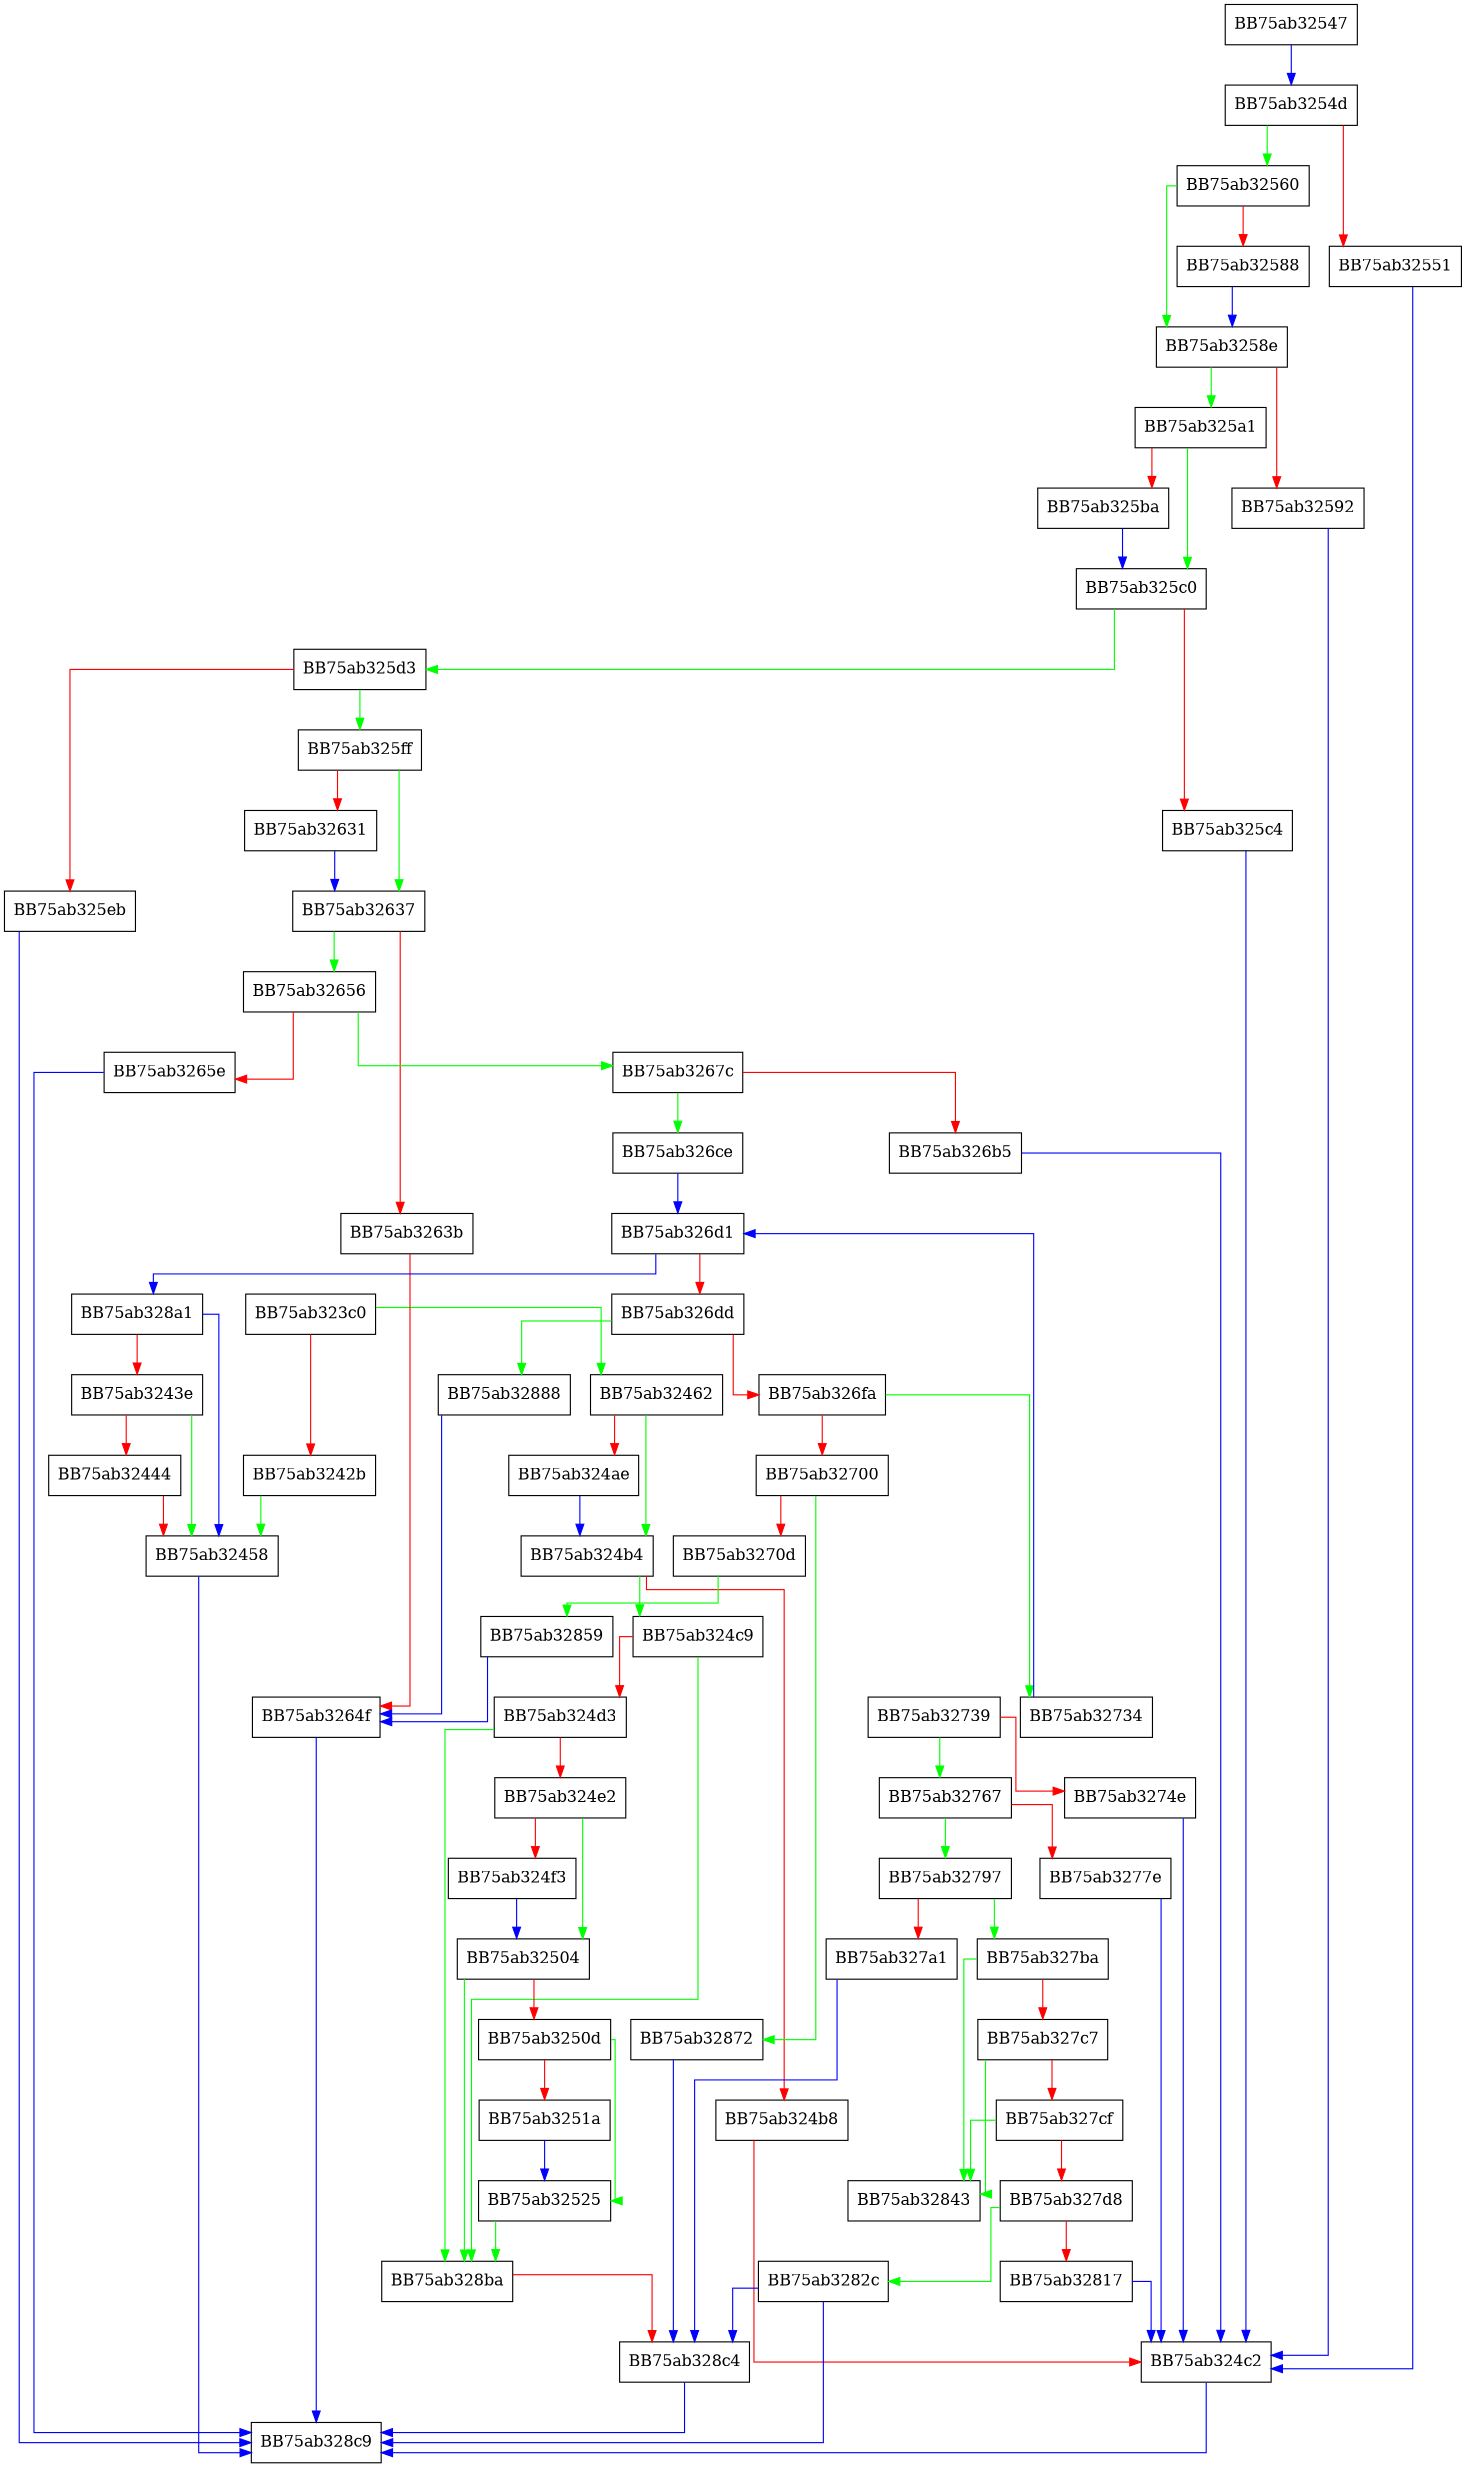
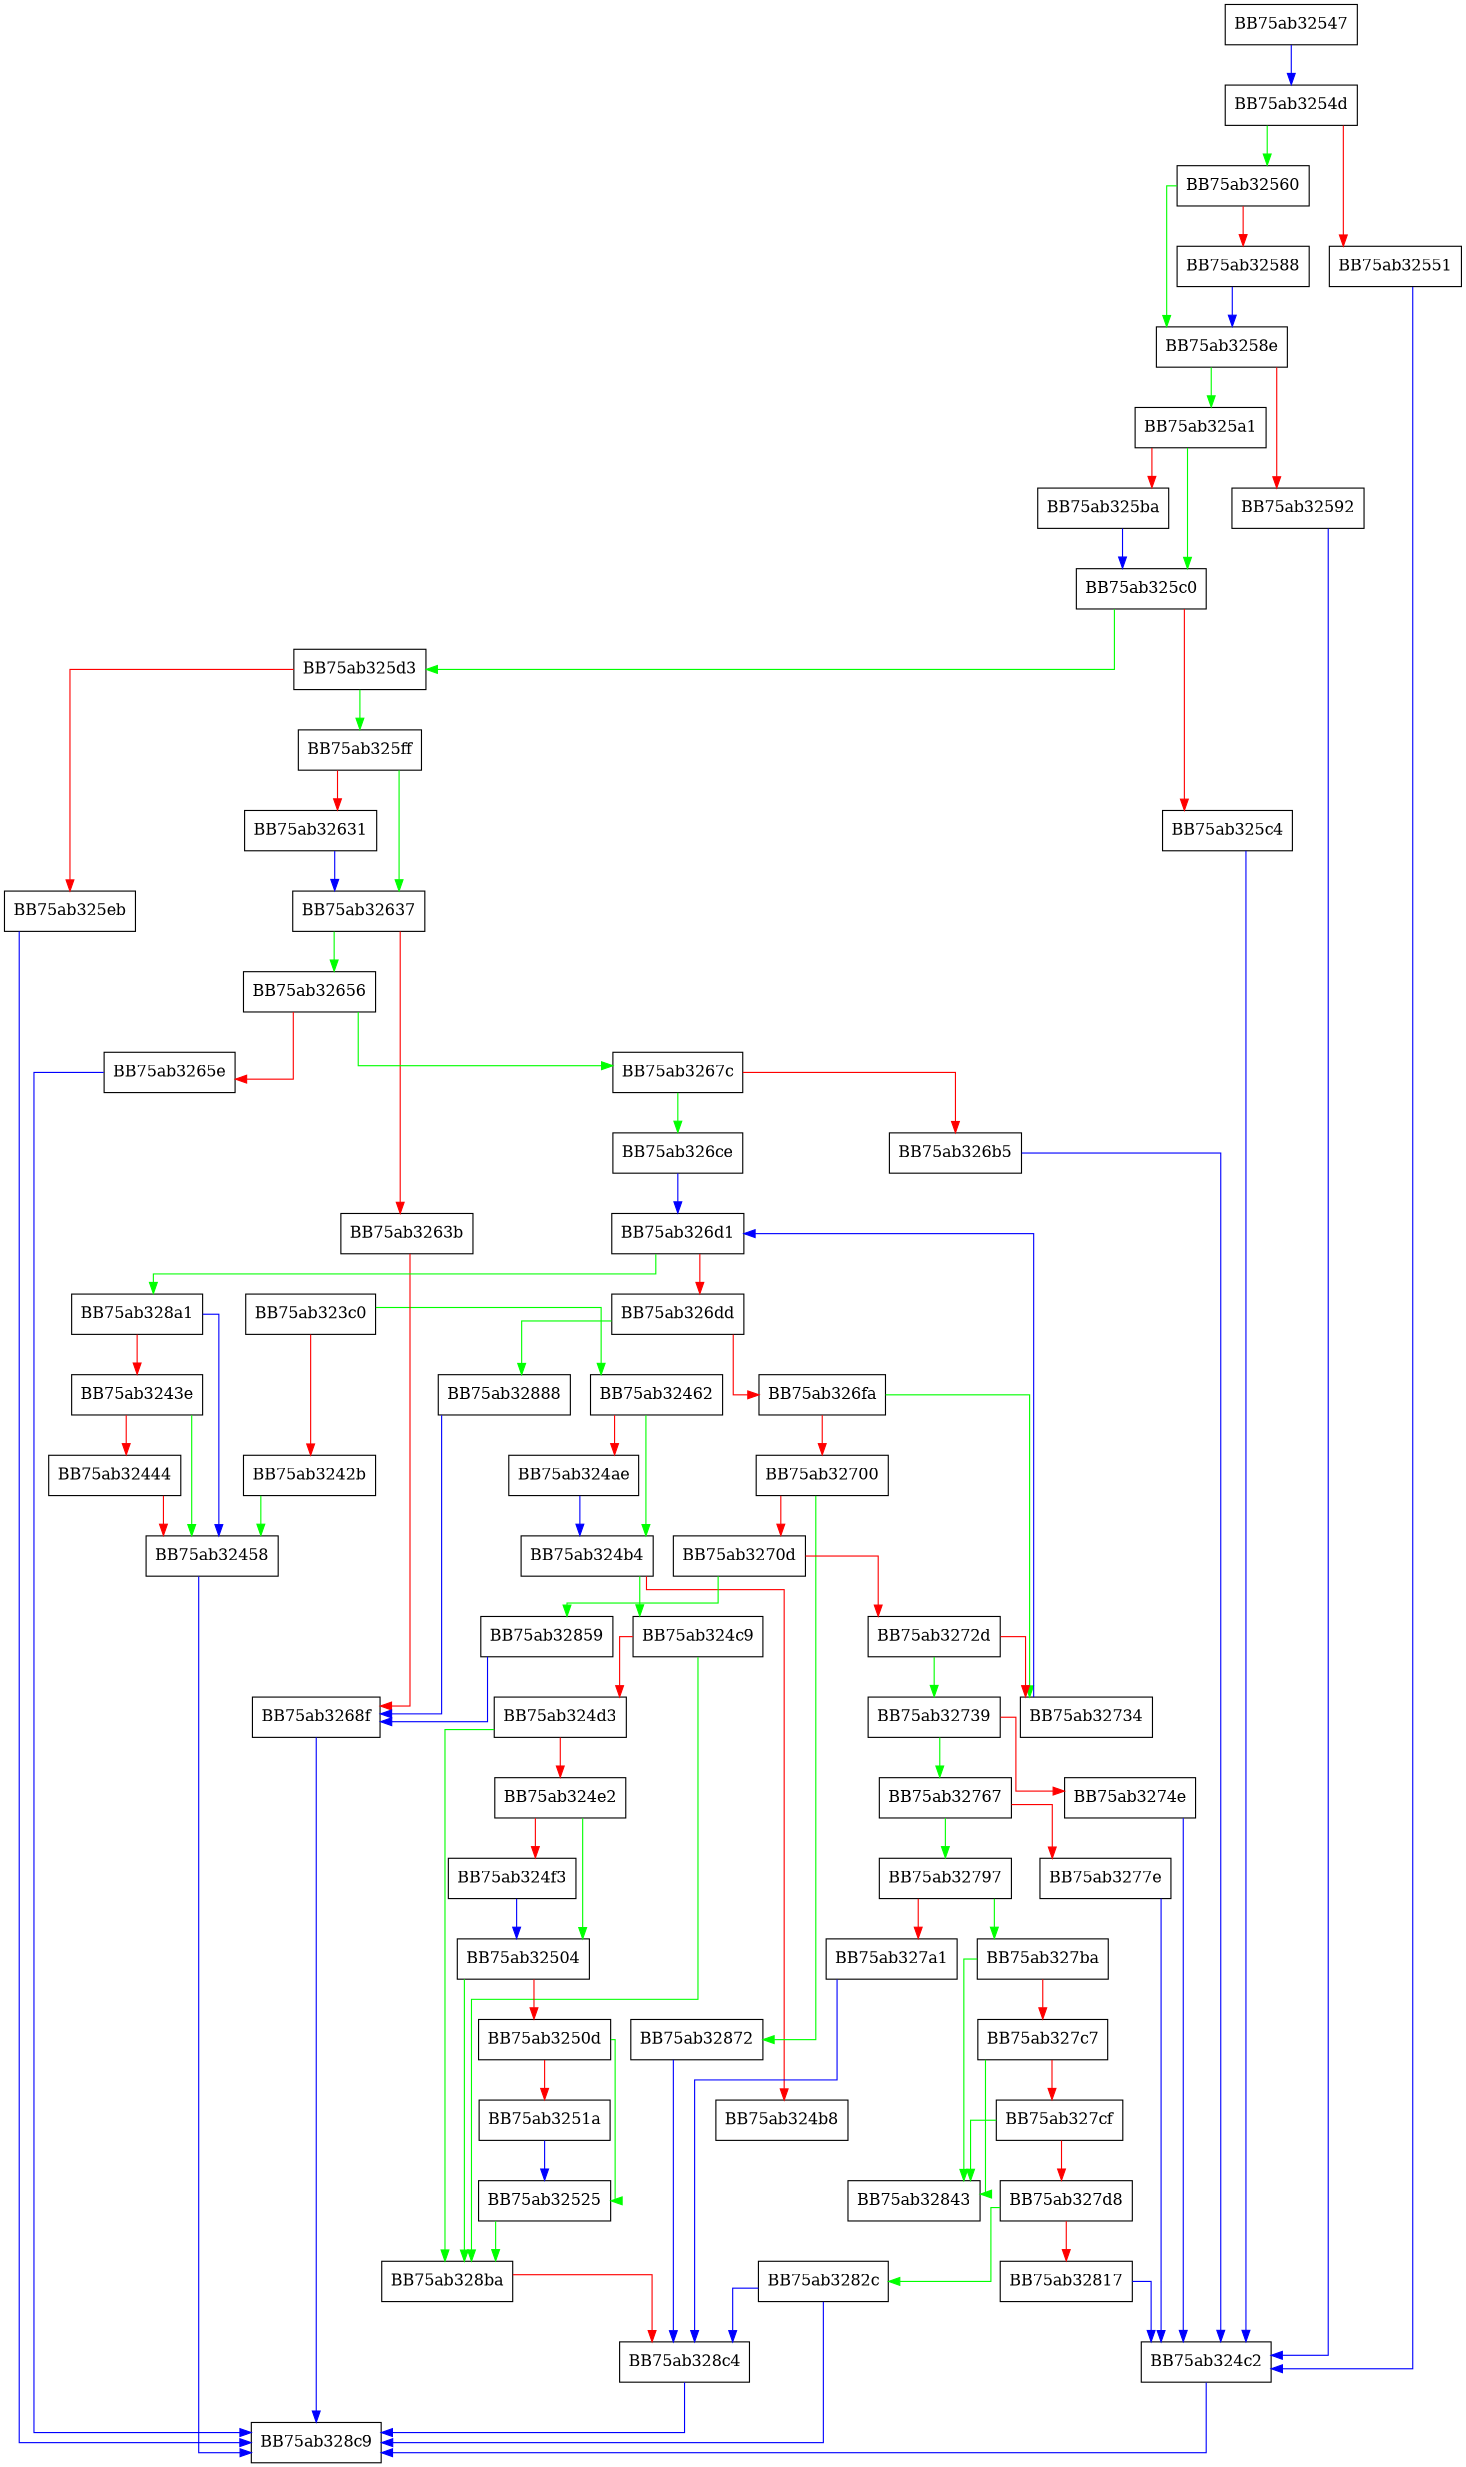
edge "BB75ab326d1" -> "BB75ab328a1": color blue -> green
node "BB75ab3272d": added
node "BB75ab3264f": label "BB75ab3264f" -> "BB75ab3268f"
edge "BB75ab324b8" -> "BB75ab324c2": removed
